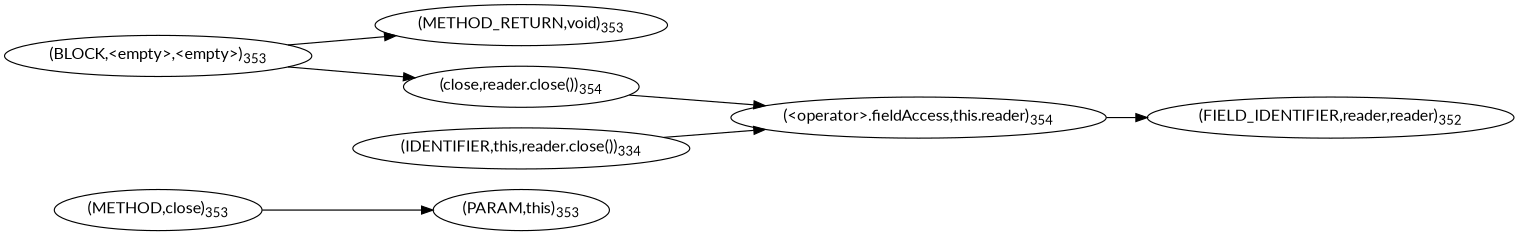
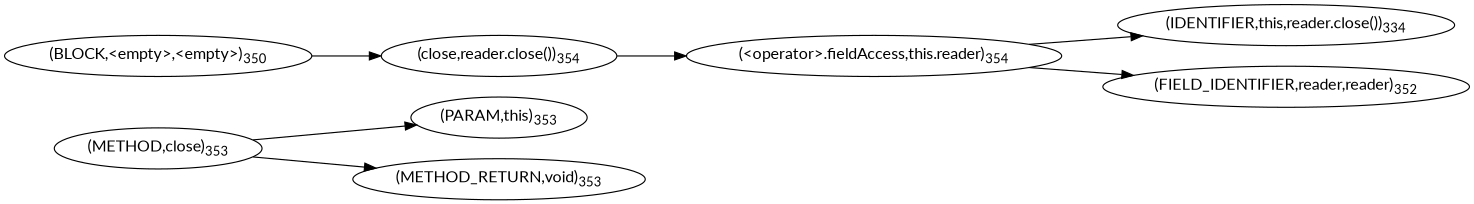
edge "(BLOCK,<empty>,<empty>)" -> "(METHOD_RETURN,void)": now "(METHOD,close)" -> "(METHOD_RETURN,void)"
node "(BLOCK,<empty>,<empty>)": text "353" -> "350"
edge "(IDENTIFIER,this,reader.close())" -> "(<operator>.fieldAccess,this.reader)": reversed
